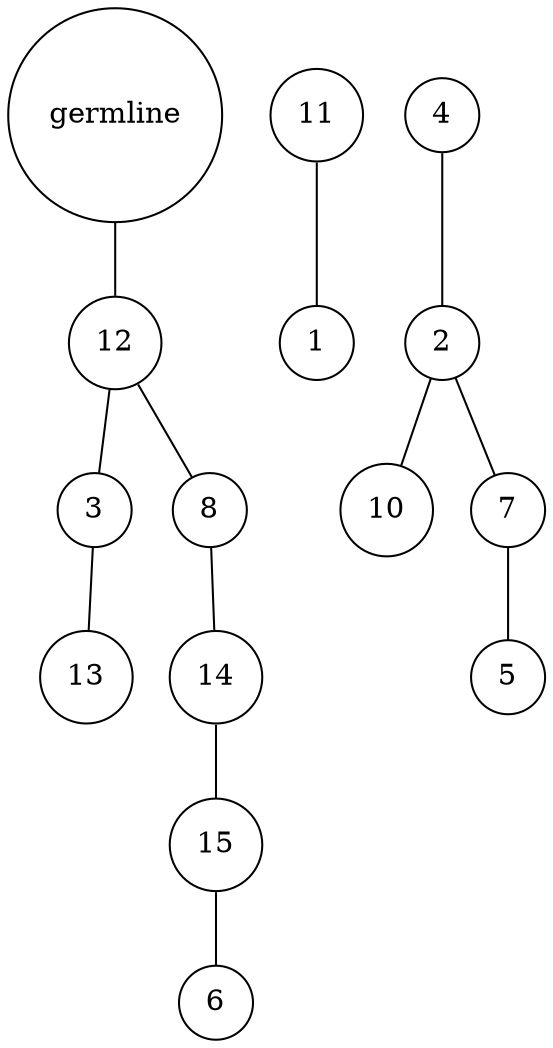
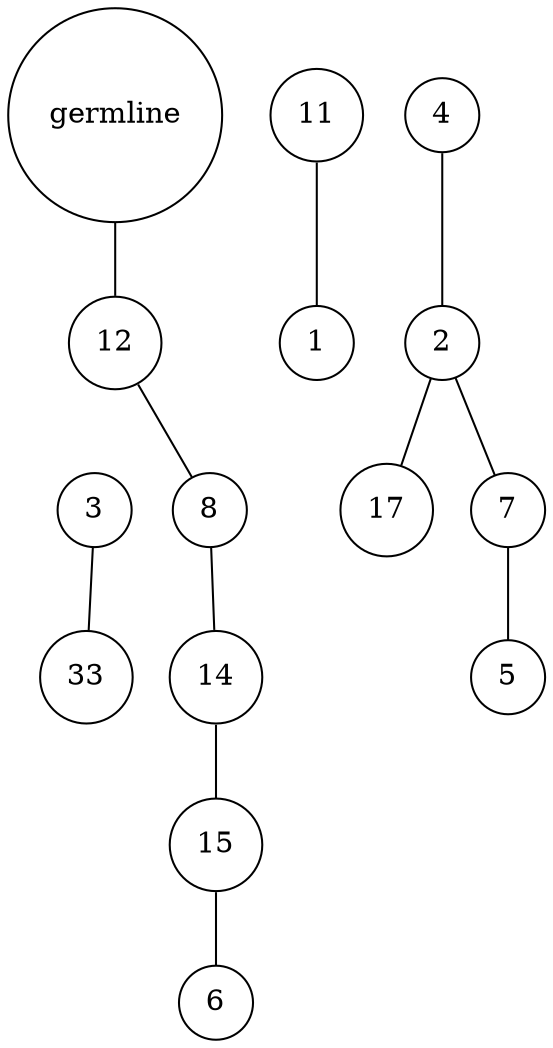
edge "12" -- "3": removed
node "10": label "10" -> "17"
node "13": label "13" -> "33"
